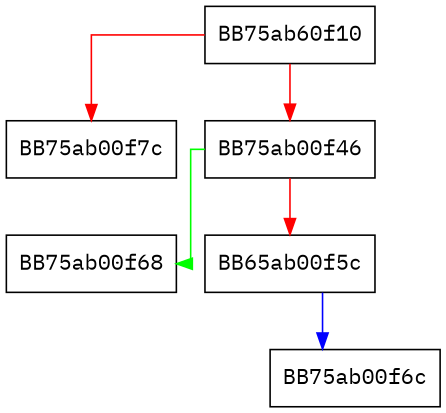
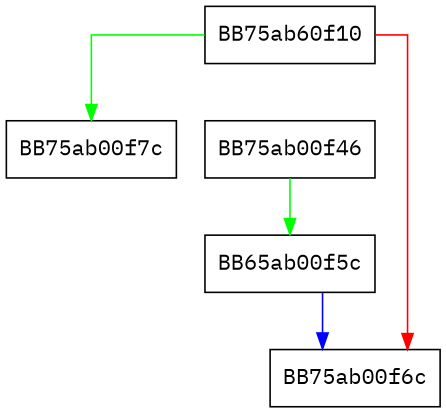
edge "BB75ab60f10" -> "BB75ab00f7c": color red -> green
edge "BB75ab60f10" -> "BB75ab00f46": now "BB75ab60f10" -> "BB75ab00f6c"
edge "BB75ab00f46" -> "BB65ab00f5c": color red -> green
node "BB75ab00f68": removed
